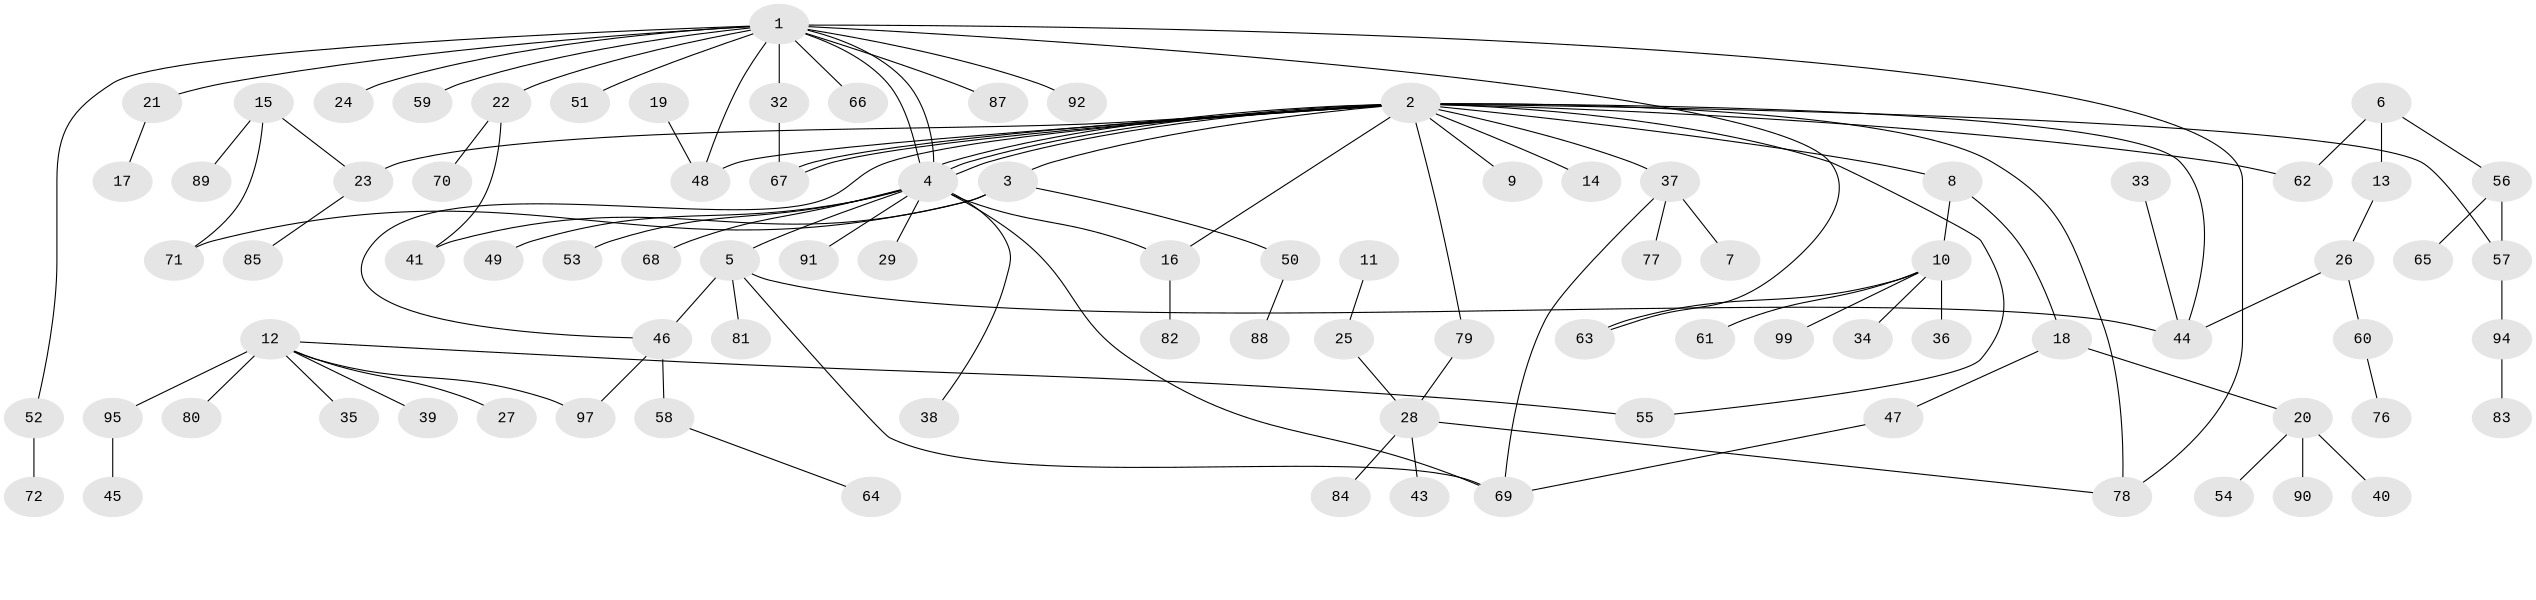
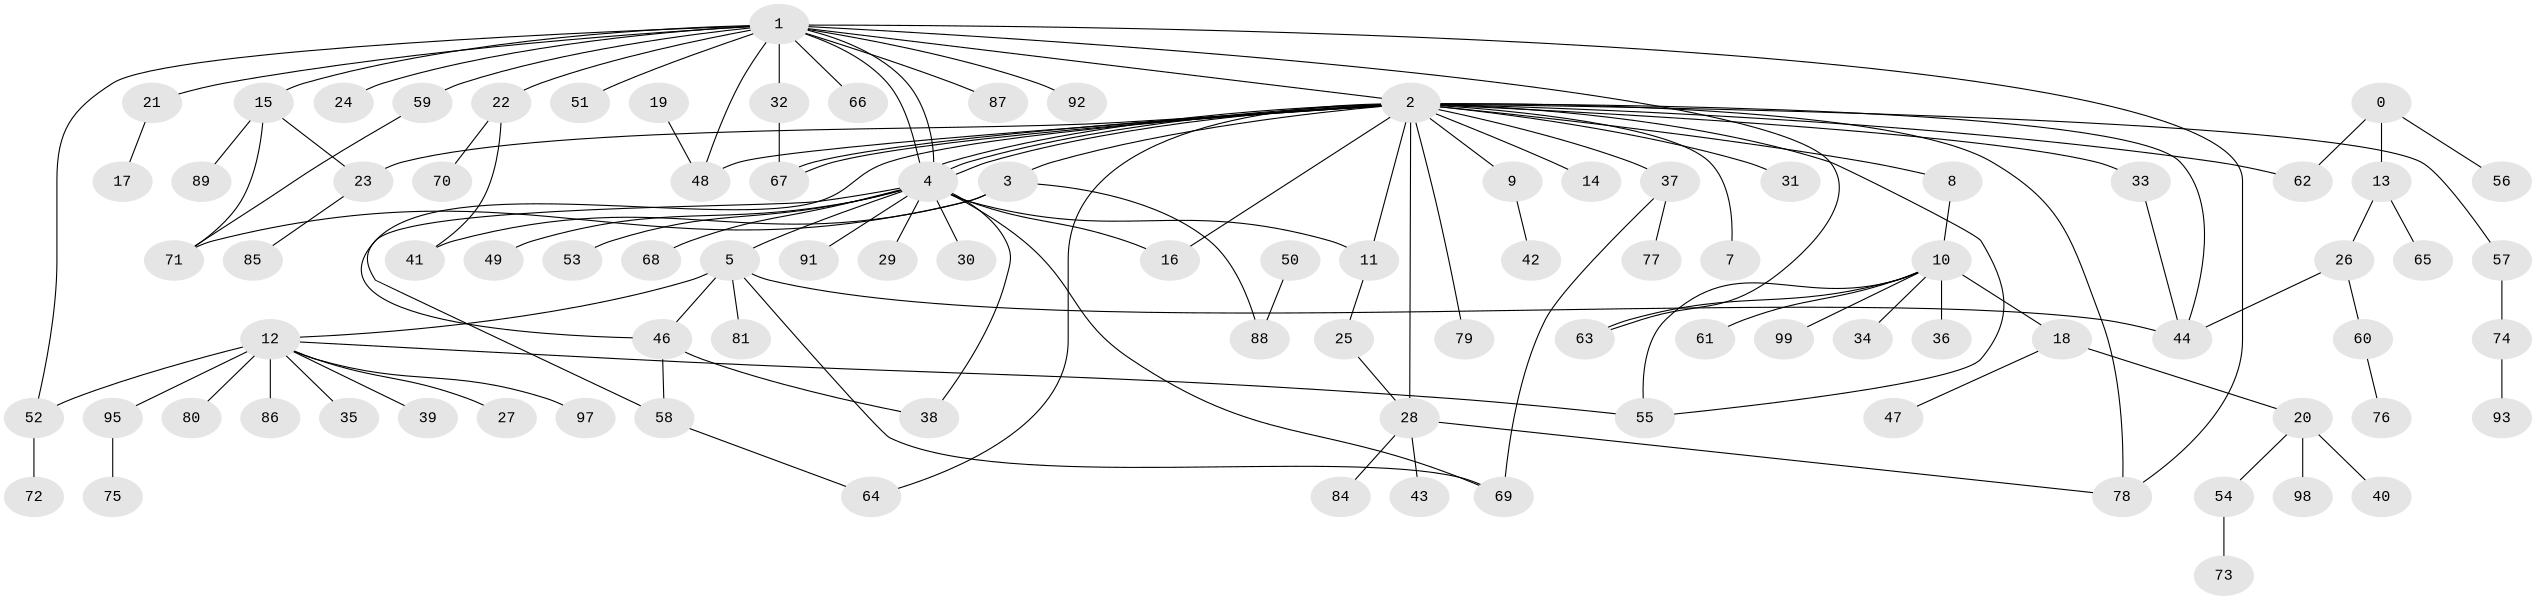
edge "1" -- "15": added
edge "1" -- "2": added
node "6": label "6" -> "0"
edge "2" -- "33": added
edge "59" -- "71": added
edge "2" -- "11": added
node "31": added
edge "2" -- "64": added
edge "3" -- "50": now "3" -- "88"
edge "4" -- "58": added
edge "4" -- "11": added
edge "37" -- "7": now "2" -- "7"
edge "56" -- "65": now "13" -- "65"
edge "56" -- "57": removed
edge "8" -- "18": now "10" -- "18"
node "30": added
node "42": added
edge "10" -- "55": added
edge "5" -- "12": added
node "82": removed
node "94": label "94" -> "74"
edge "12" -- "52": added
edge "46" -- "97": now "46" -- "38"
edge "79" -- "28": now "2" -- "28"
node "86": added
node "83": label "83" -> "93"
edge "47" -- "69": removed
node "45": label "45" -> "75"
node "90": label "90" -> "98"
node "73": added
